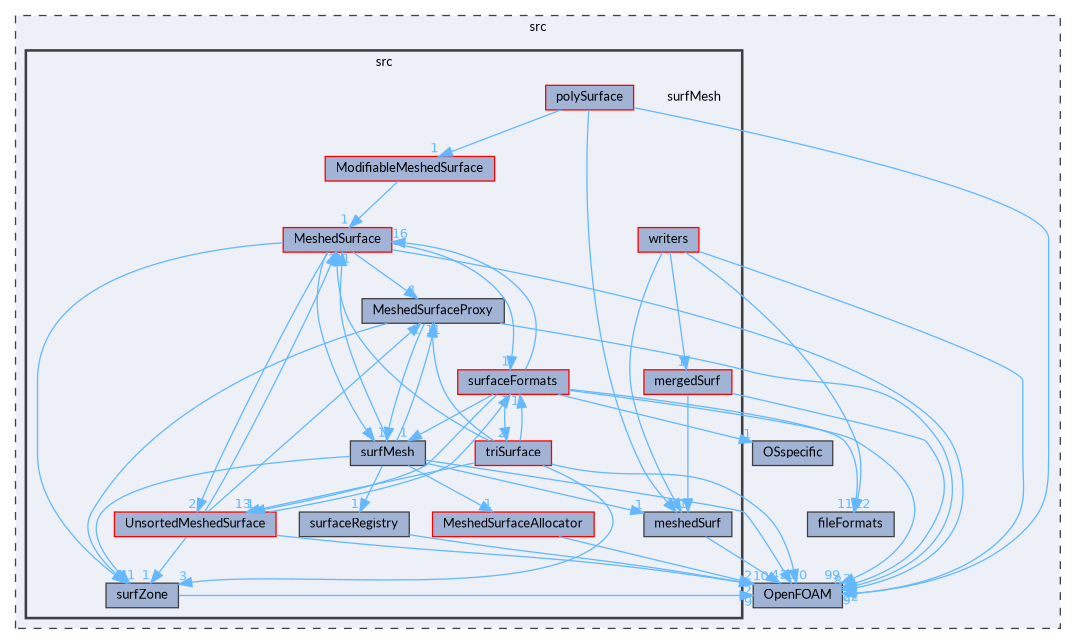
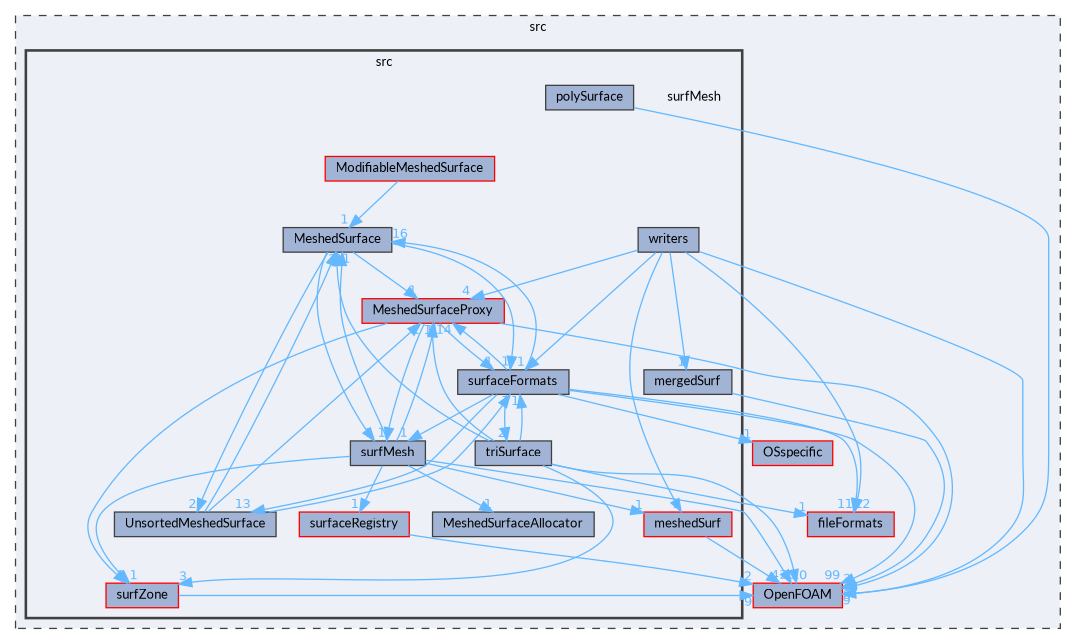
node "polySurface": color red -> grey25
edge "polySurface" -> "ModifiableMeshedSurface": removed
node "MeshedSurface": color red -> grey25
node "writers": color red -> grey25
edge "writers" -> "MeshedSurfaceProxy": added
edge "writers" -> "surfaceFormats": added
node "MeshedSurfaceProxy": color grey25 -> red
edge "polySurface" -> "meshedSurf": removed
edge "MeshedSurface" -> "OpenFOAM": removed
edge "MeshedSurface" -> "surfZone": removed
edge "MeshedSurfaceProxy" -> "surfaceFormats": added
edge "surfaceFormats" -> "MeshedSurfaceProxy": added
node "surfaceFormats": color red -> grey25
node "mergedSurf": color red -> grey25
edge "mergedSurf" -> "meshedSurf": removed
node "triSurface": color red -> grey25
node "OSspecific": color grey25 -> red
edge "triSurface" -> "UnsortedMeshedSurface": now "triSurface" -> "fileFormats"
node "UnsortedMeshedSurface": color red -> grey25
node "surfaceRegistry": color grey25 -> red
node "MeshedSurfaceAllocator": color red -> grey25
node "meshedSurf": color grey25 -> red
node "fileFormats": color grey25 -> red
edge "UnsortedMeshedSurface" -> "OpenFOAM": removed
edge "UnsortedMeshedSurface" -> "surfZone": removed
edge "MeshedSurfaceAllocator" -> "OpenFOAM": removed
node "surfZone": color grey25 -> red
node "OpenFOAM": color grey25 -> red
